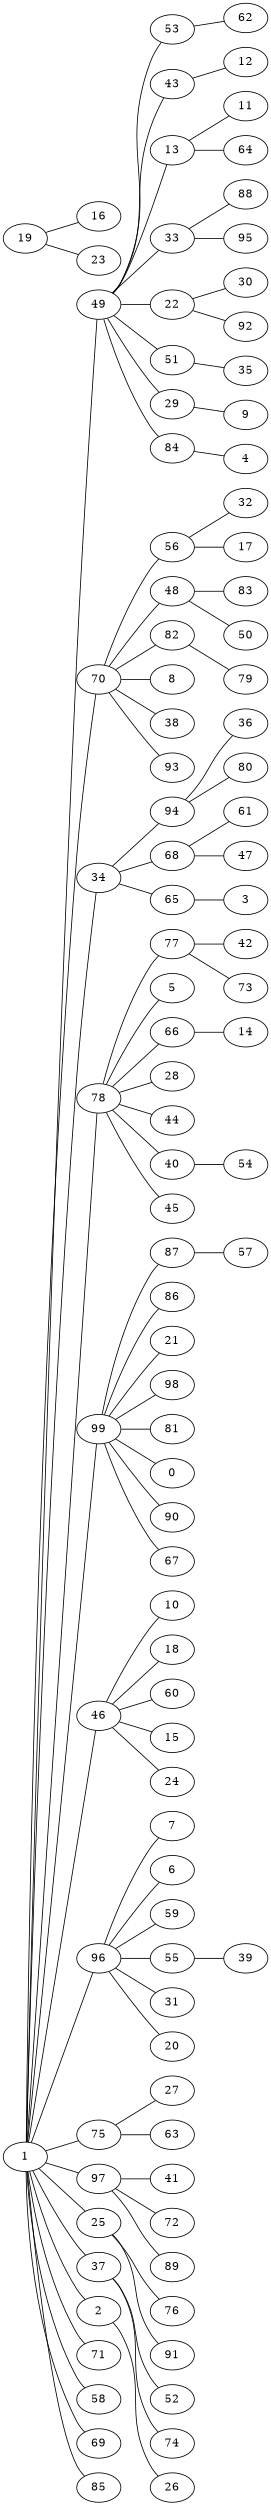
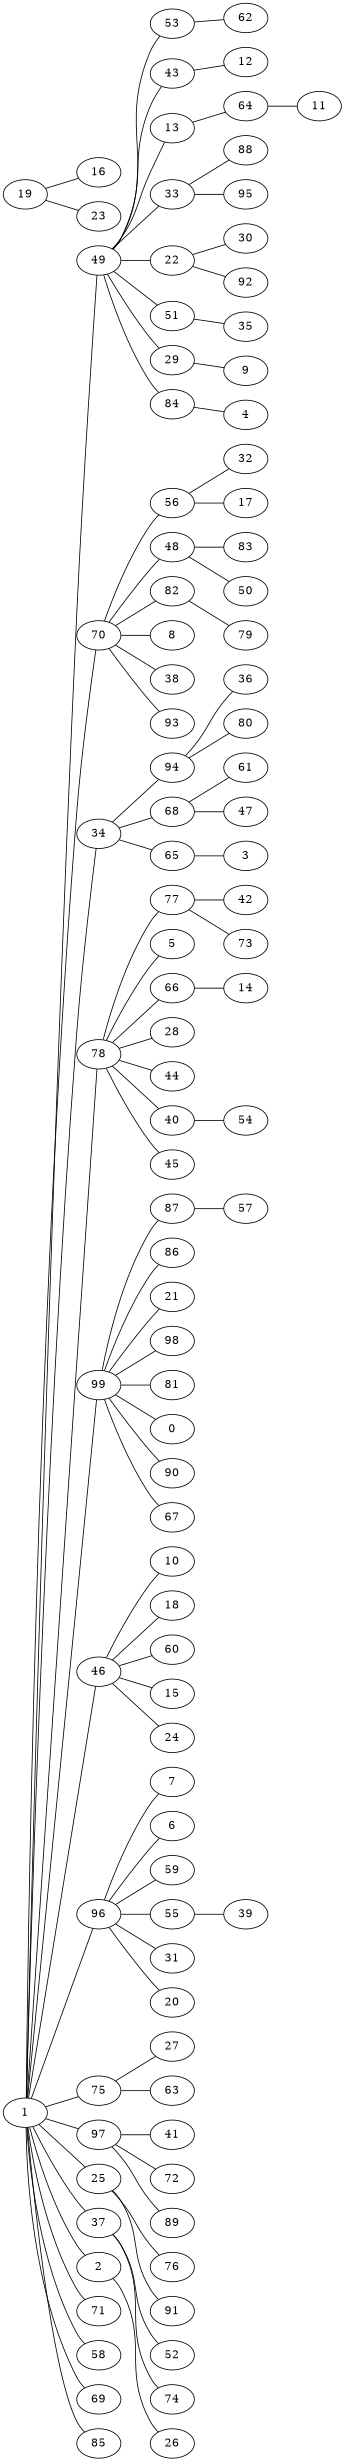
edge "11" -- "13": now "11" -- "64"
